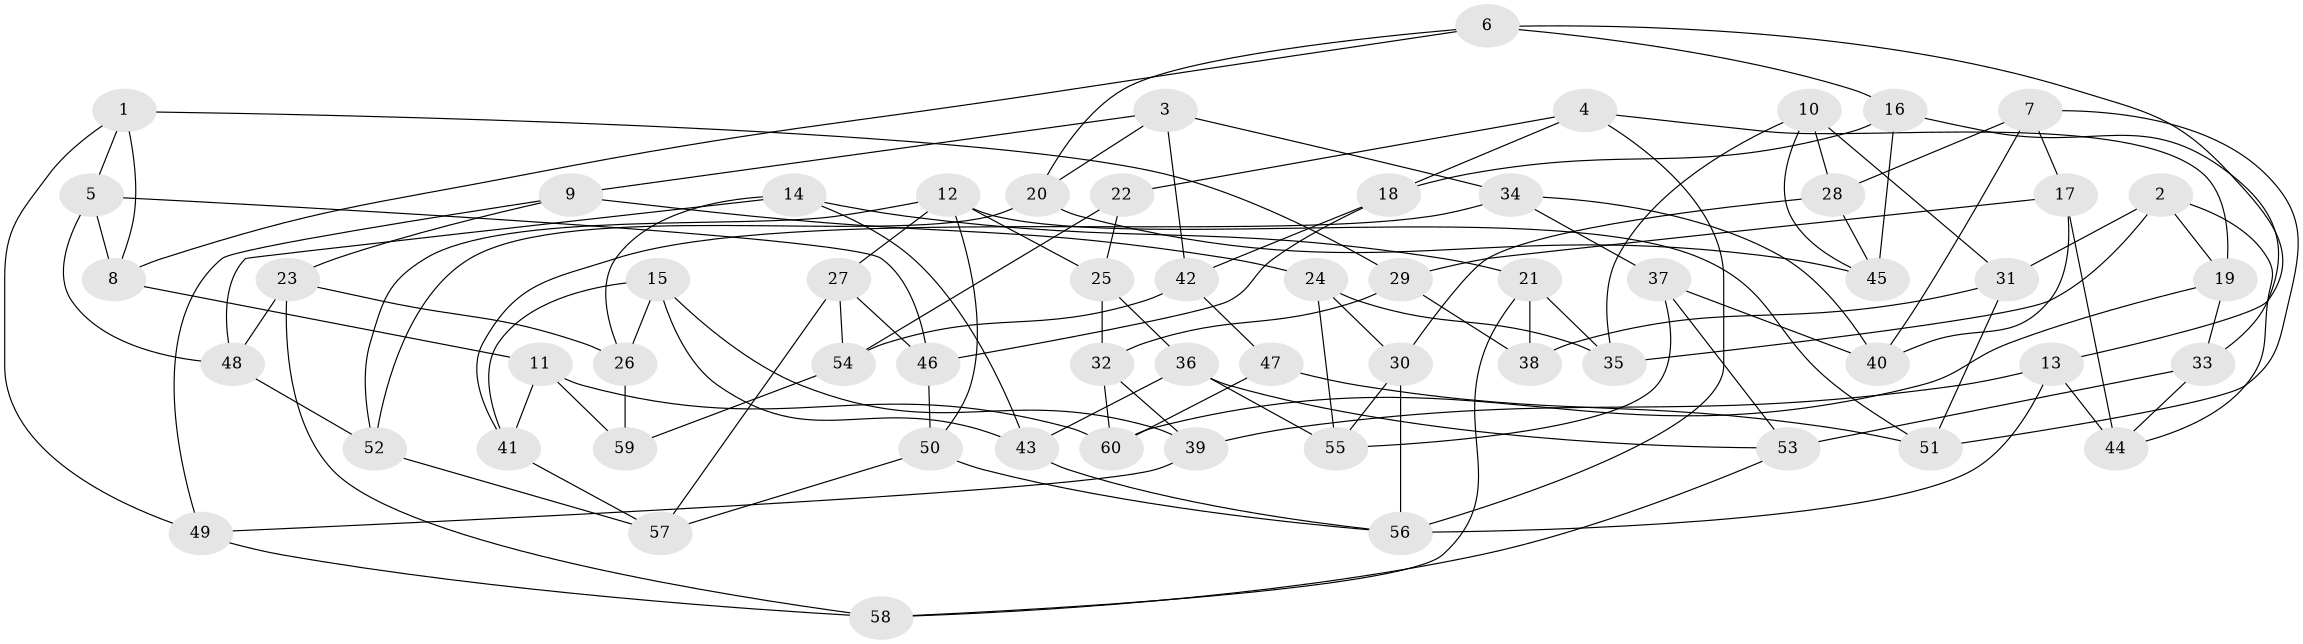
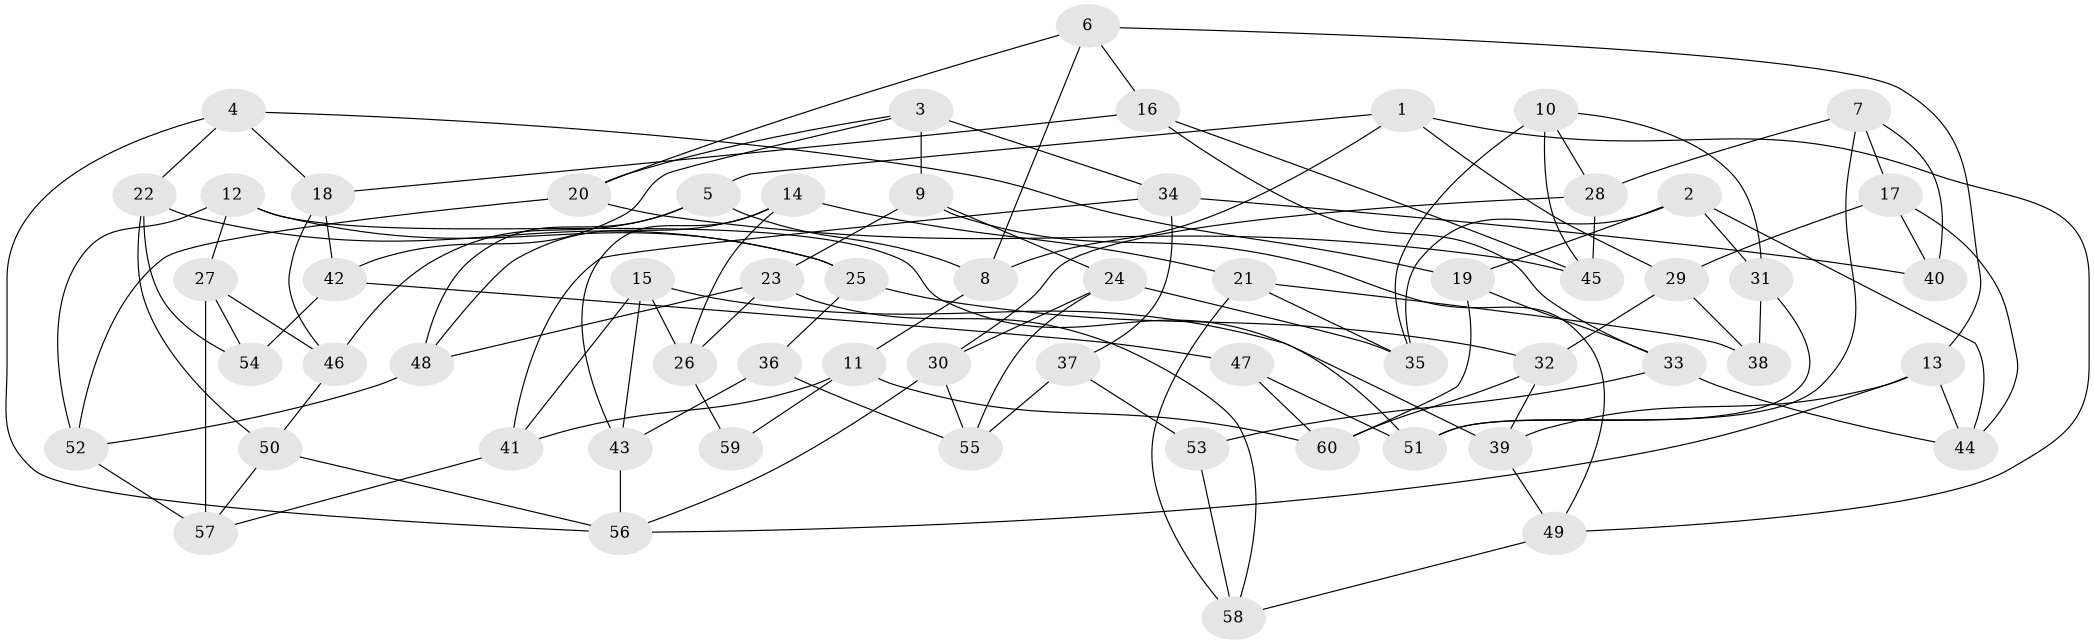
edge "12" -- "50": now "22" -- "50"
edge "37" -- "40": removed
edge "54" -- "59": removed
edge "36" -- "53": removed
